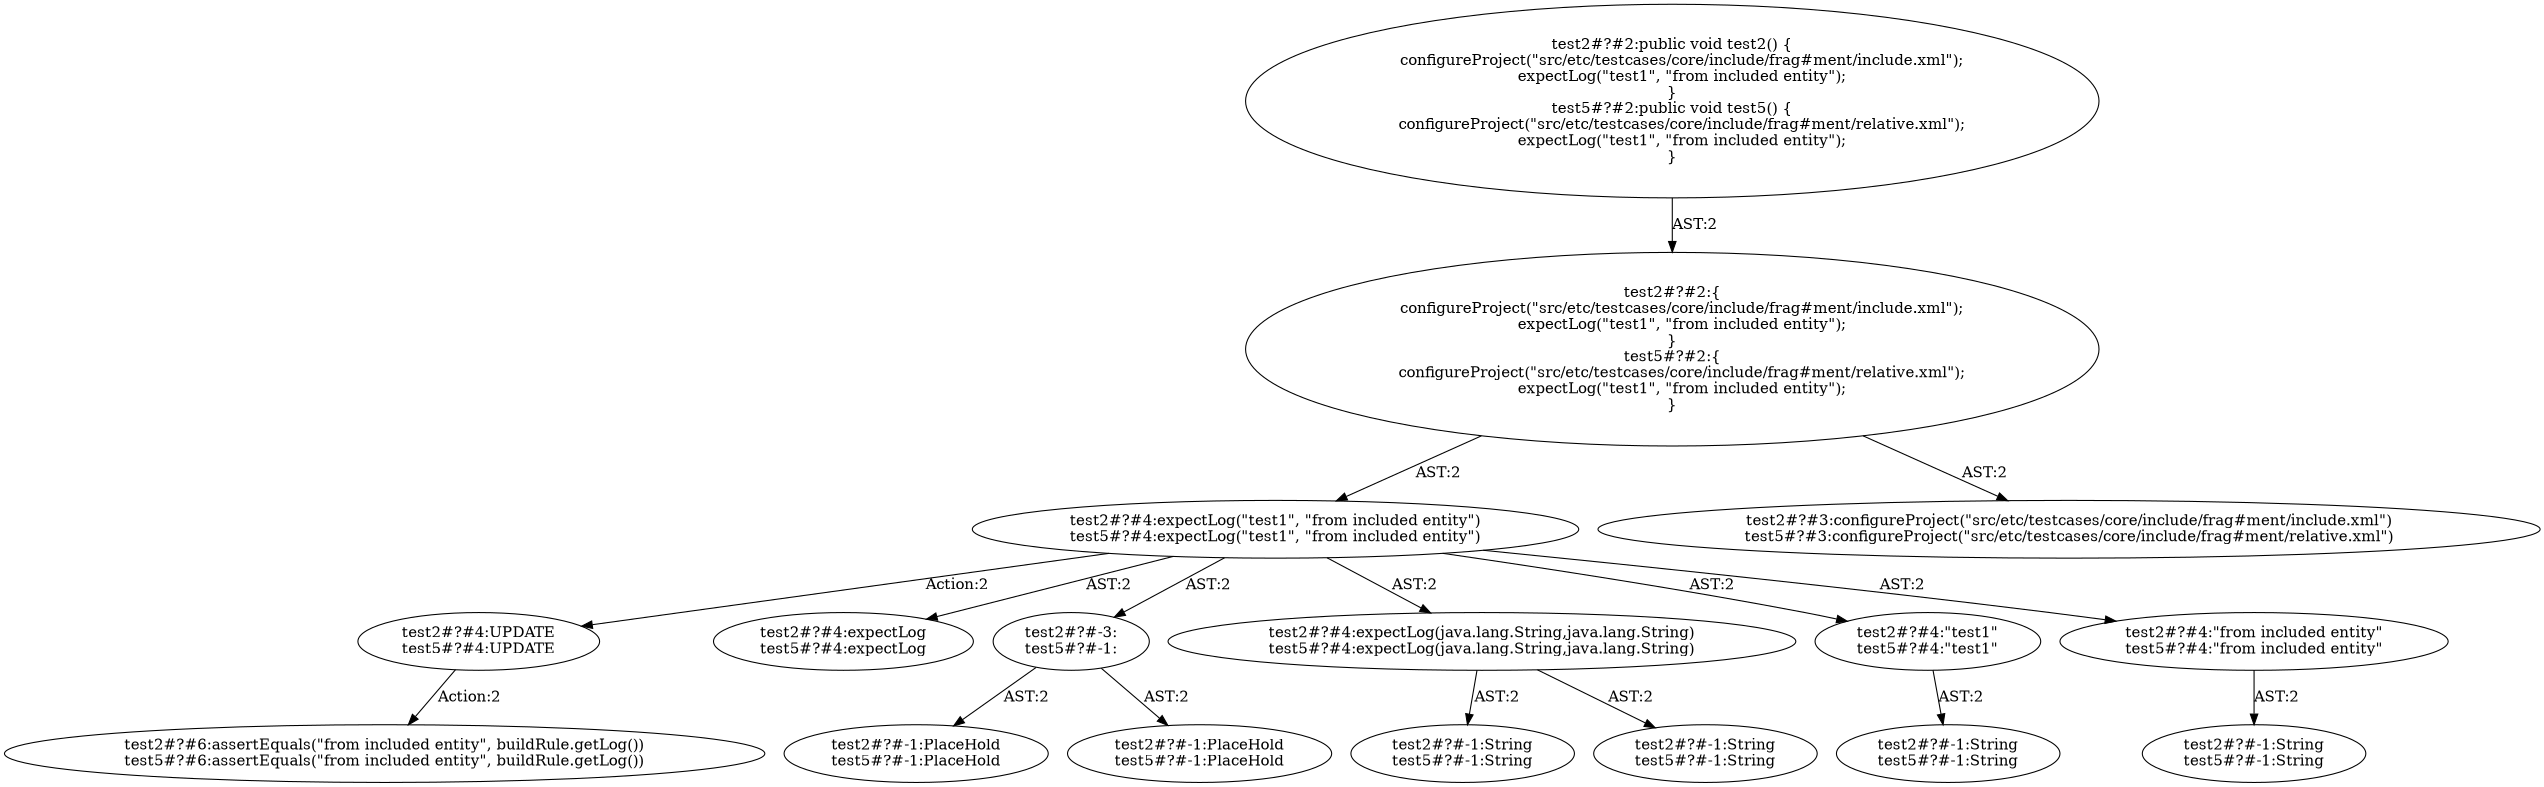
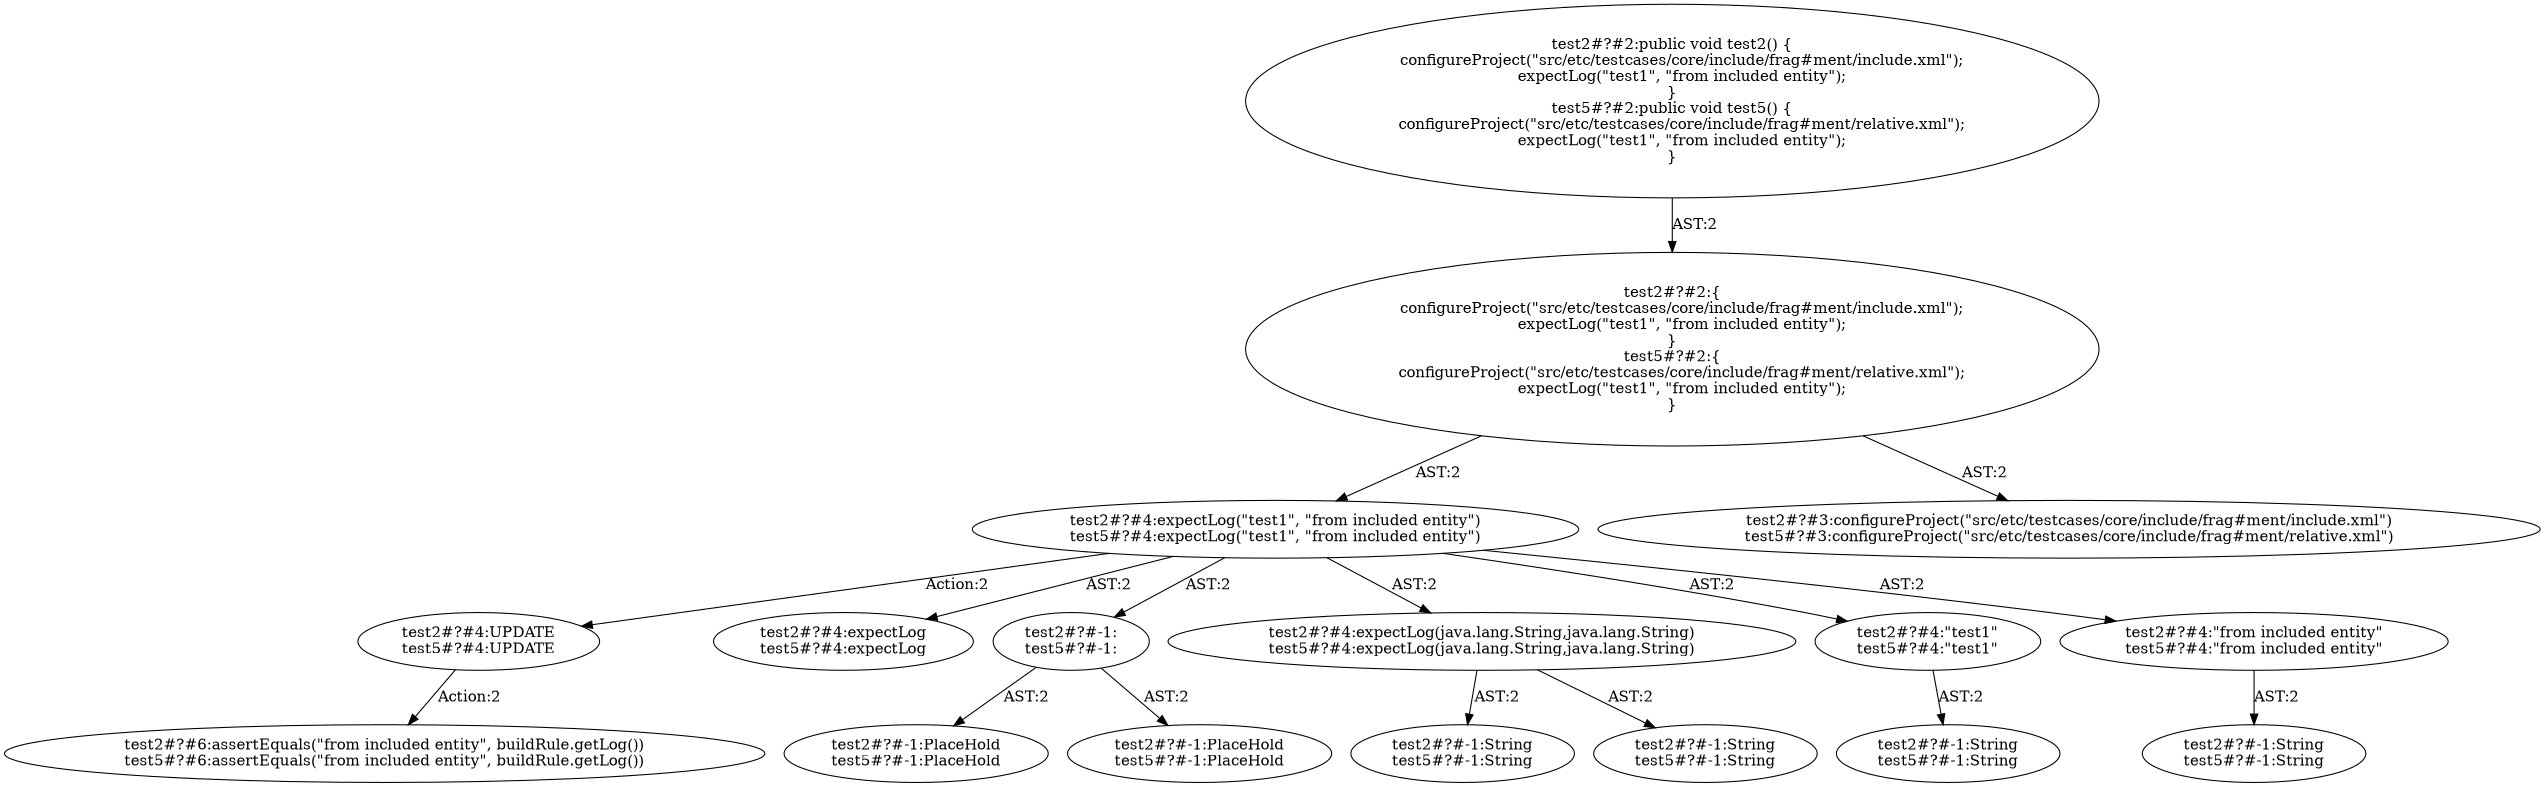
node "test2#?#-3: test5#?#-1:": label "test2#?#-3: test5#?#-1:" -> "test2#?#-1: test5#?#-1:"
